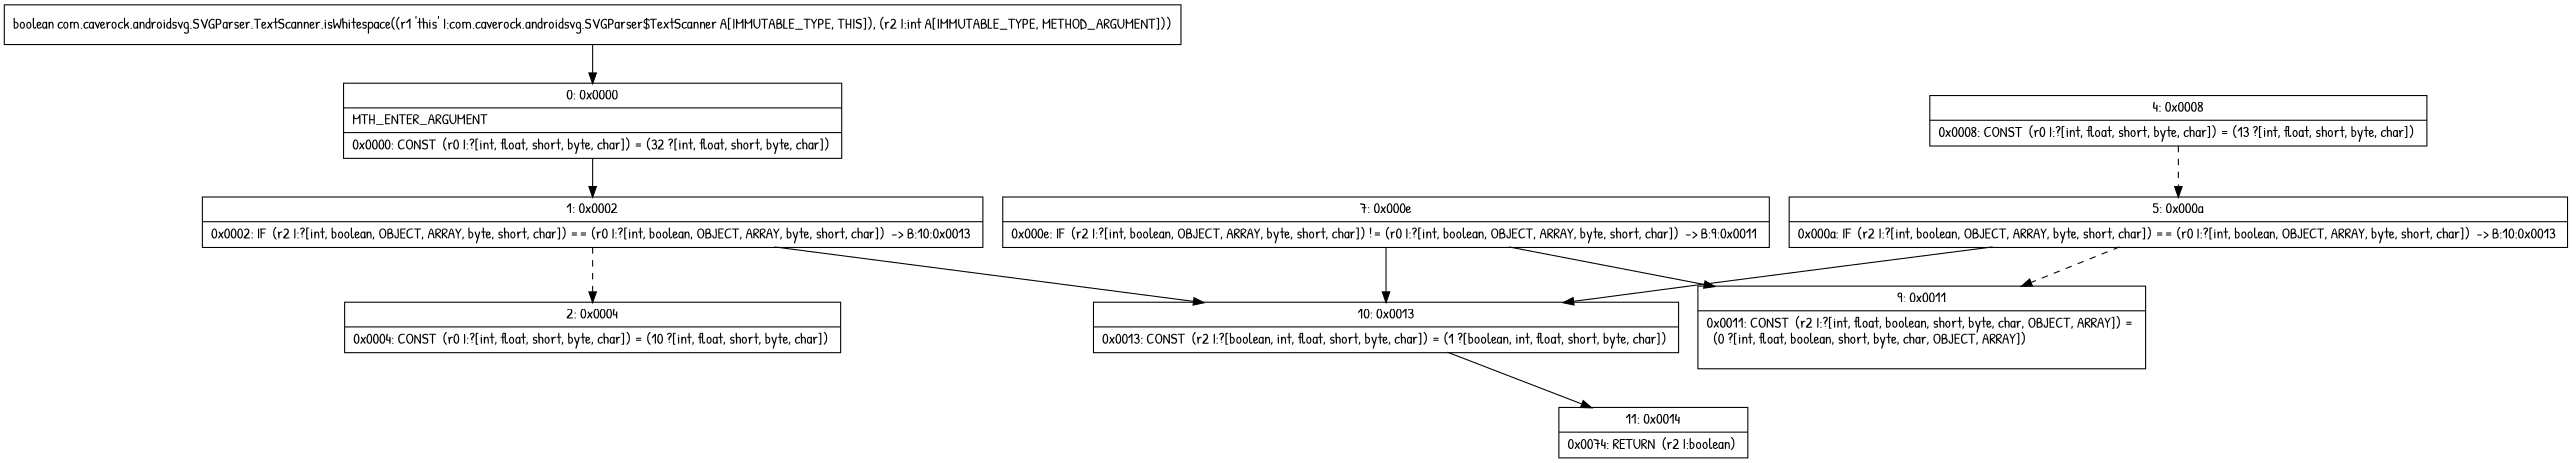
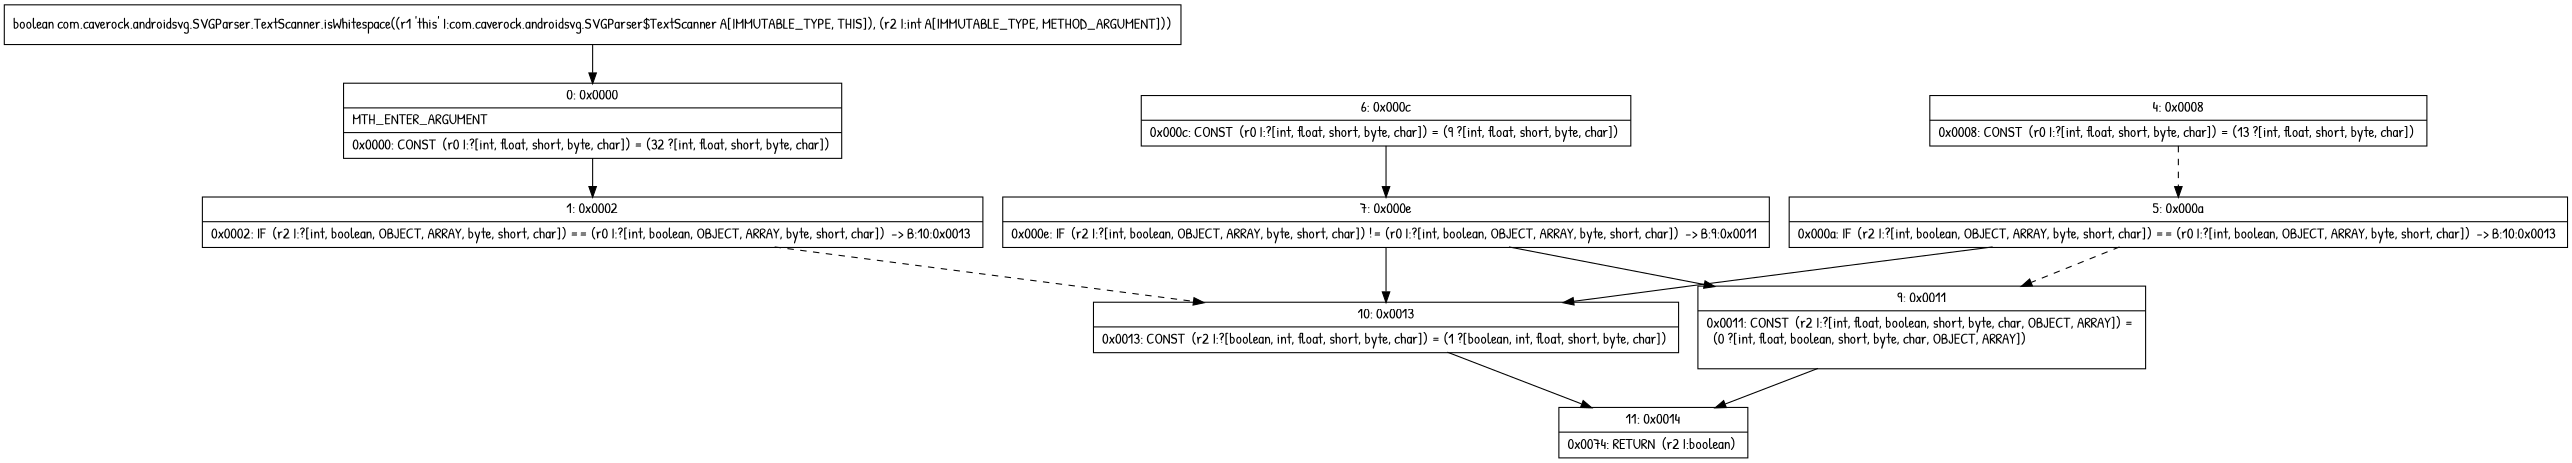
node "6: 0x000c": added
edge "1: 0x0002" -> "10: 0x0013": style solid -> dashed
node "2: 0x0004": removed
edge "9: 0x0011" -> "11: 0x0014": added
